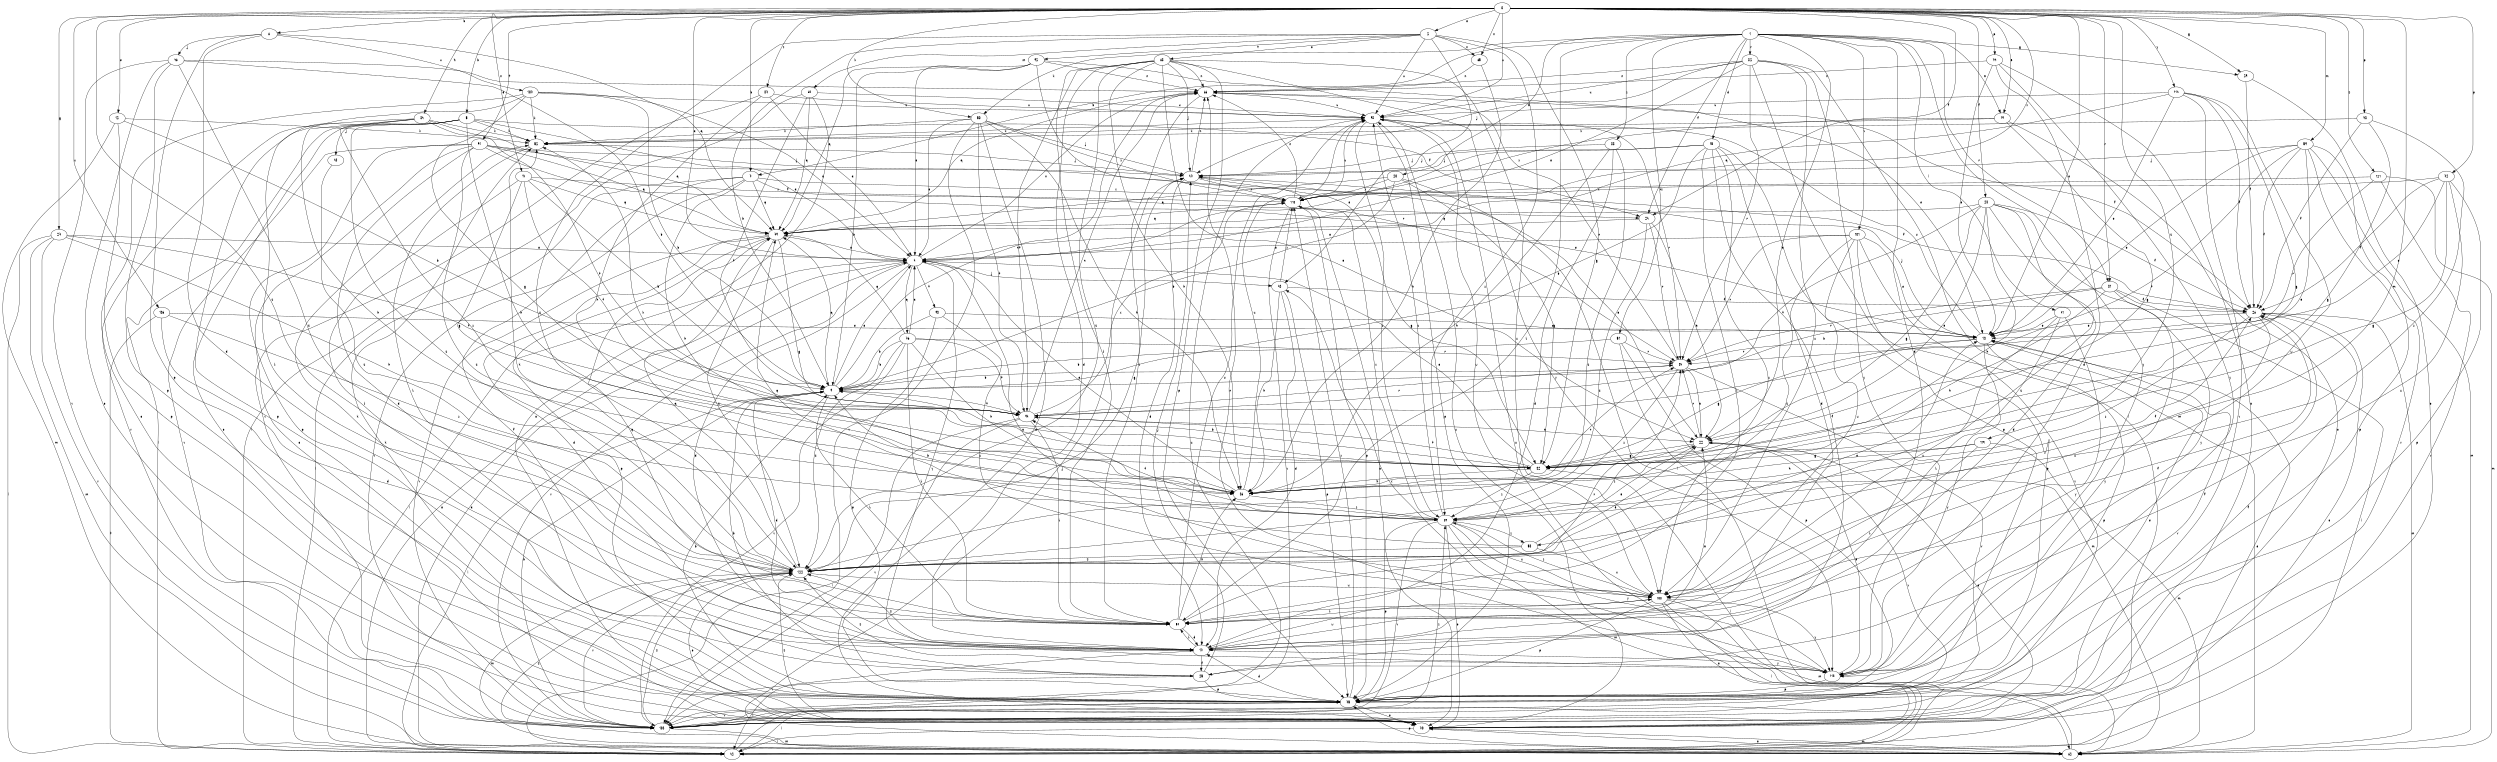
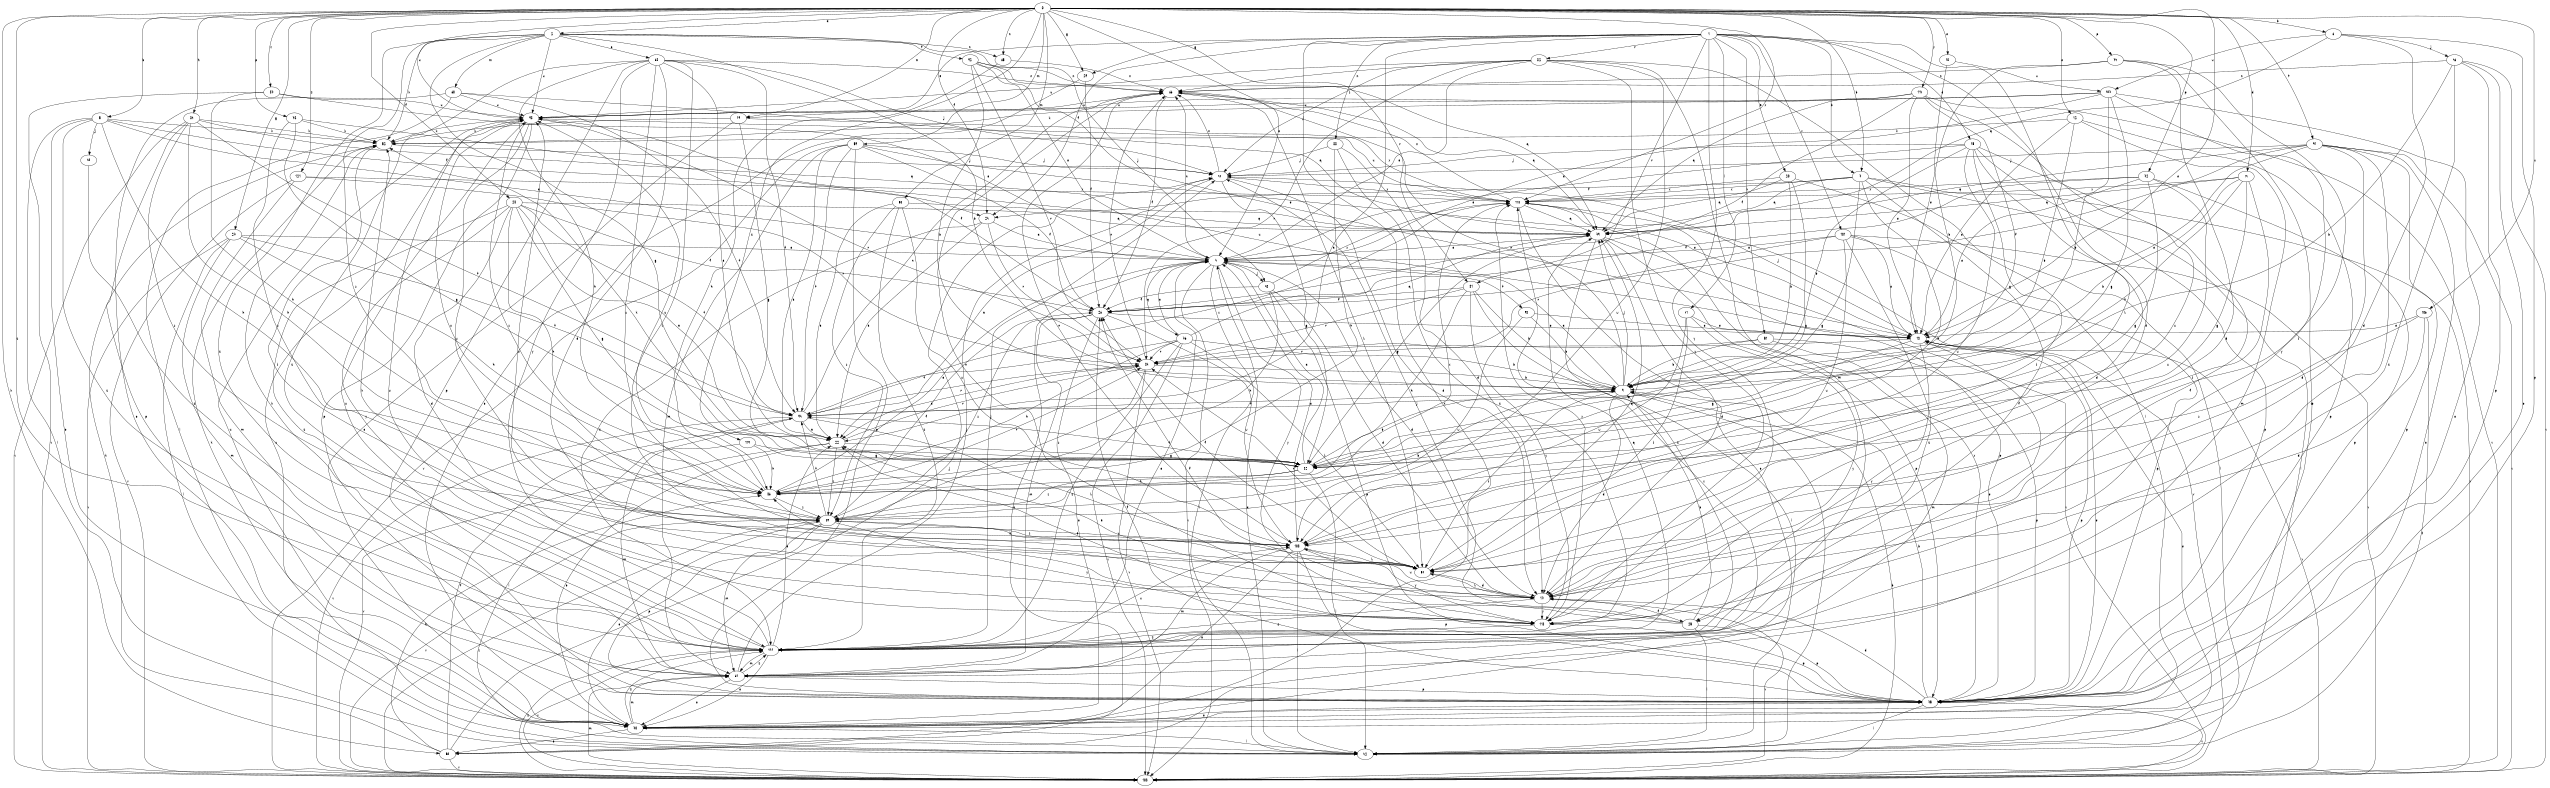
node "10": added
edge "2" -> "52": added, label "k"
edge "12" -> "13": added, label "c"
edge "9" -> "79": label "q" -> "j"
edge "108" -> "66": added, label "n"
edge "122" -> "47": label "g" -> "j"
edge "7" -> "32": added, label "g"
edge "122" -> "98": added, label "u"
edge "89" -> "58": reversed
edge "118" -> "43": now "118" -> "113"
edge "119" -> "57": removed, label "l"
edge "50" -> "70": reversed
edge "17" -> "103": reversed
edge "93" -> "75": removed, label "p"
